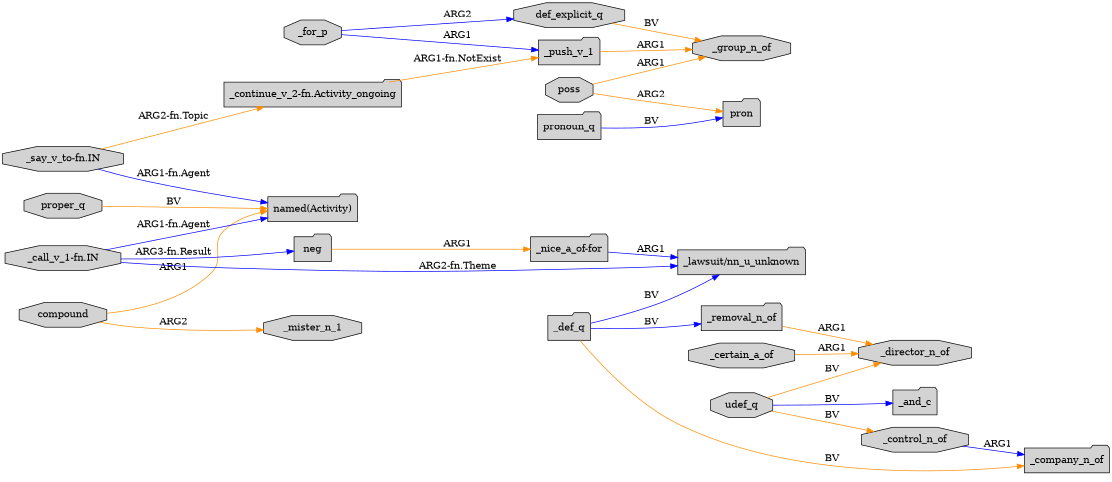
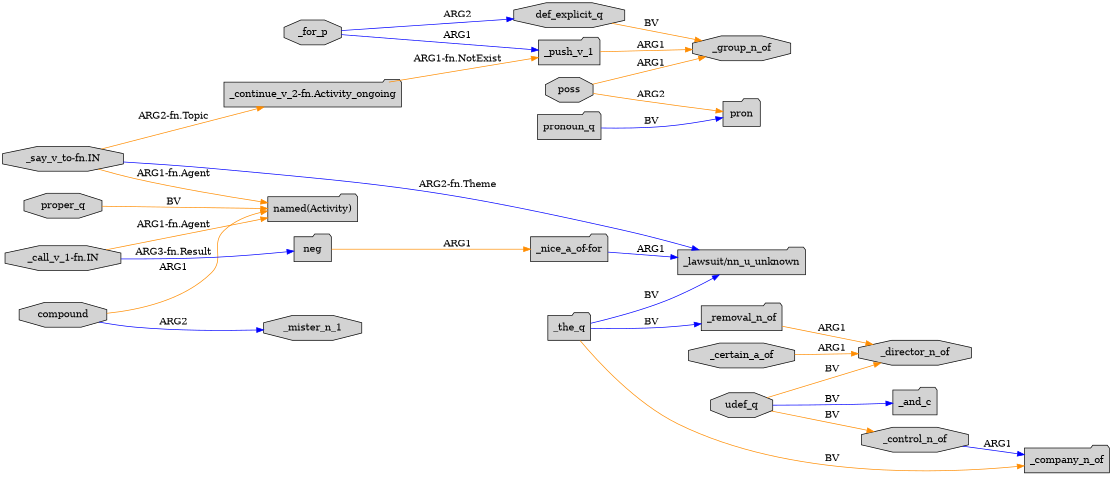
edge "_say_v_to-fn.IN" -> "named(Activity)": color blue -> darkorange
edge "_call_v_1-fn.IN" -> "named(Activity)": color blue -> darkorange
edge "_call_v_1-fn.IN" -> "_lawsuit/nn_u_unknown": now "_say_v_to-fn.IN" -> "_lawsuit/nn_u_unknown"
node "_def_q": label "_def_q" -> "_the_q"
edge "compound" -> "_mister_n_1": color darkorange -> blue
